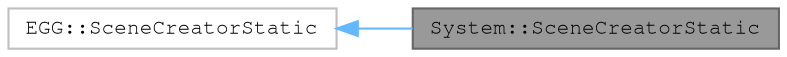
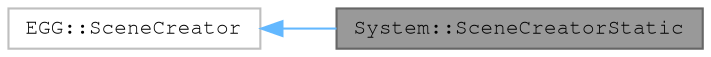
node "EGG::SceneCreatorStatic": label "EGG::SceneCreatorStatic" -> "EGG::SceneCreator"
